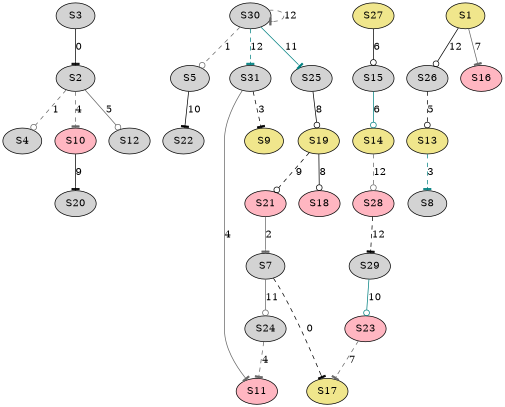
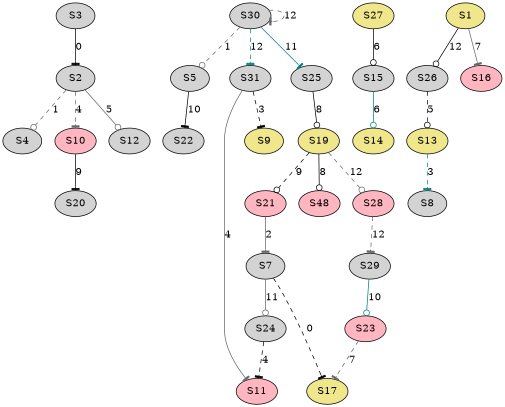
edge "S14" -> "S28": now "S19" -> "S28"
node "S18": label "S18" -> "S48"
edge "S28" -> "S29": color black -> gray40
edge "S24" -> "S11": color gray40 -> black
